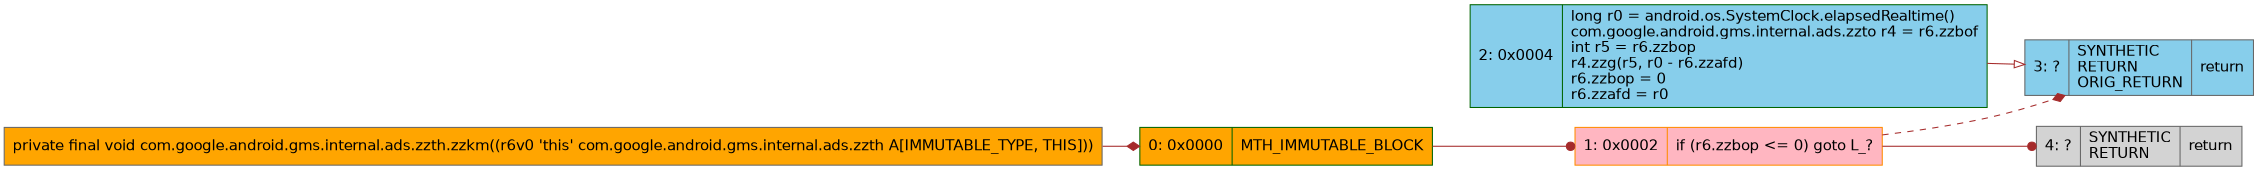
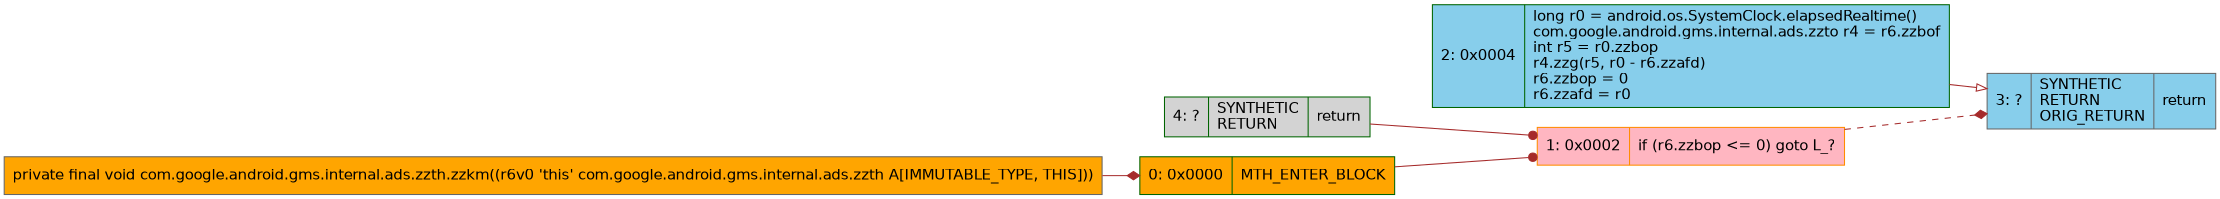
node "2: 0x0004": text "int r5 = r6.zzbop" -> "int r5 = r0.zzbop"
node "0: 0x0000": text "MTH_IMMUTABLE_BLOCK" -> "MTH_ENTER_BLOCK"
edge "1: 0x0002" -> "4: ?": reversed
node "4: ?": color gray40 -> darkgreen
